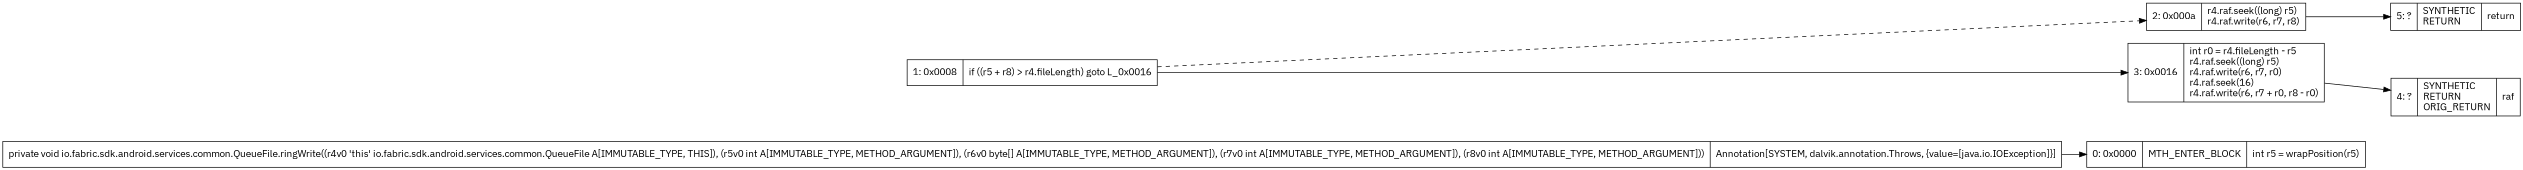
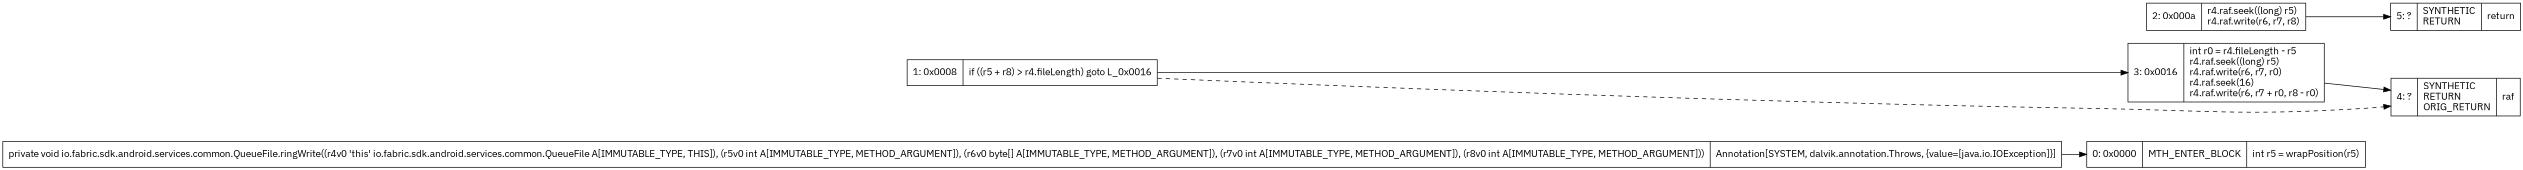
edge "1: 0x0008" -> "2: 0x000a": now "1: 0x0008" -> "4: ?"
